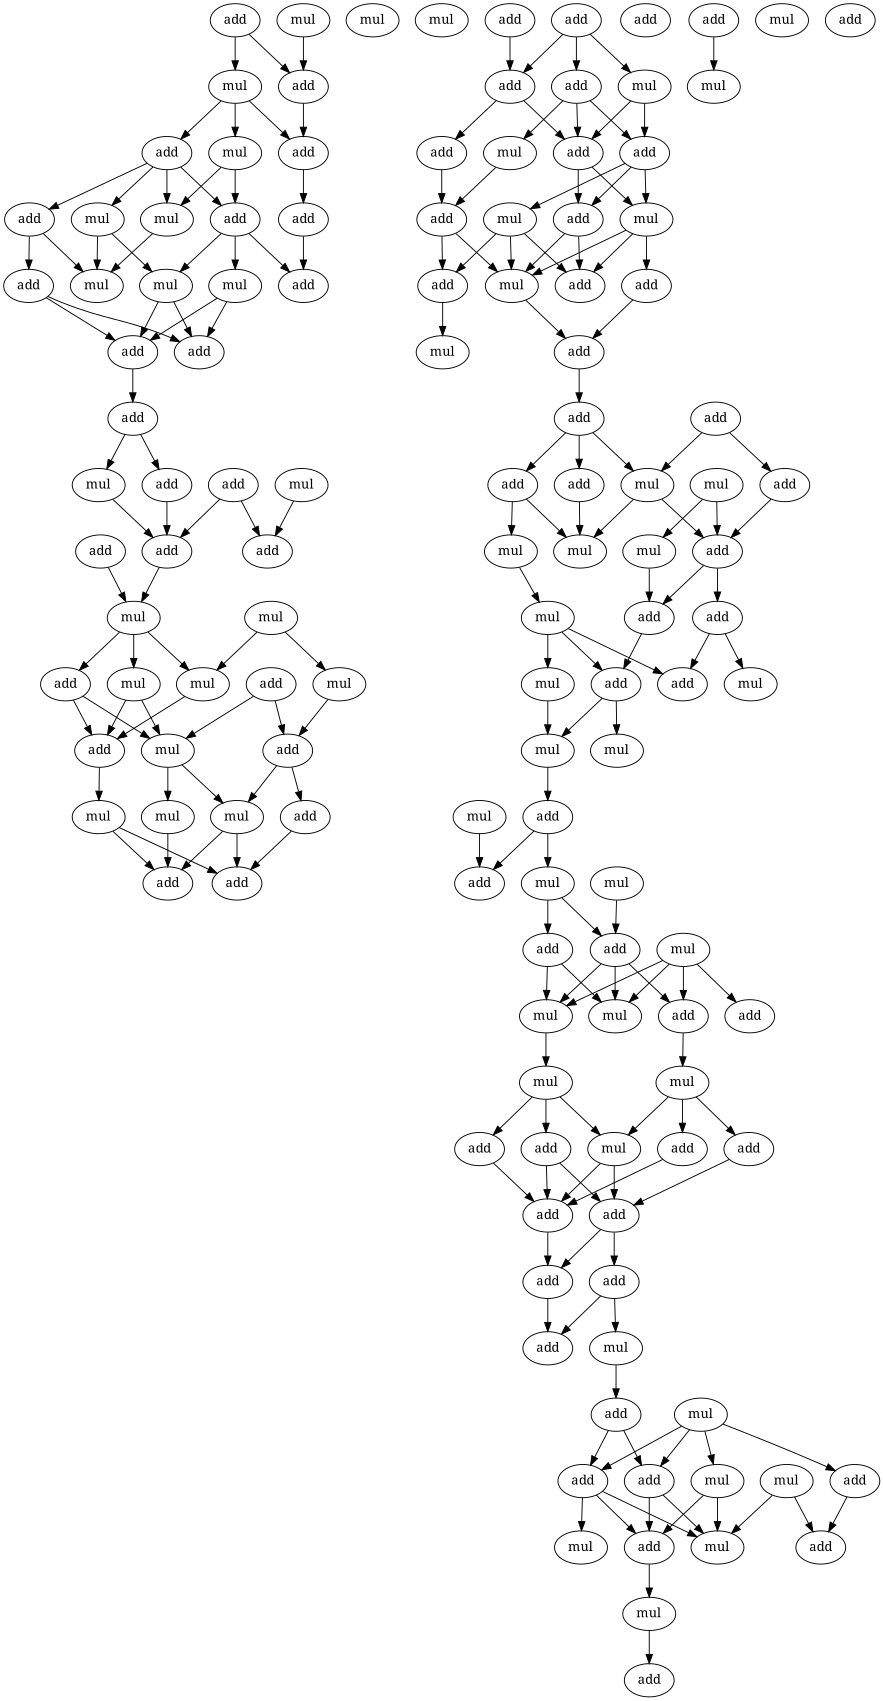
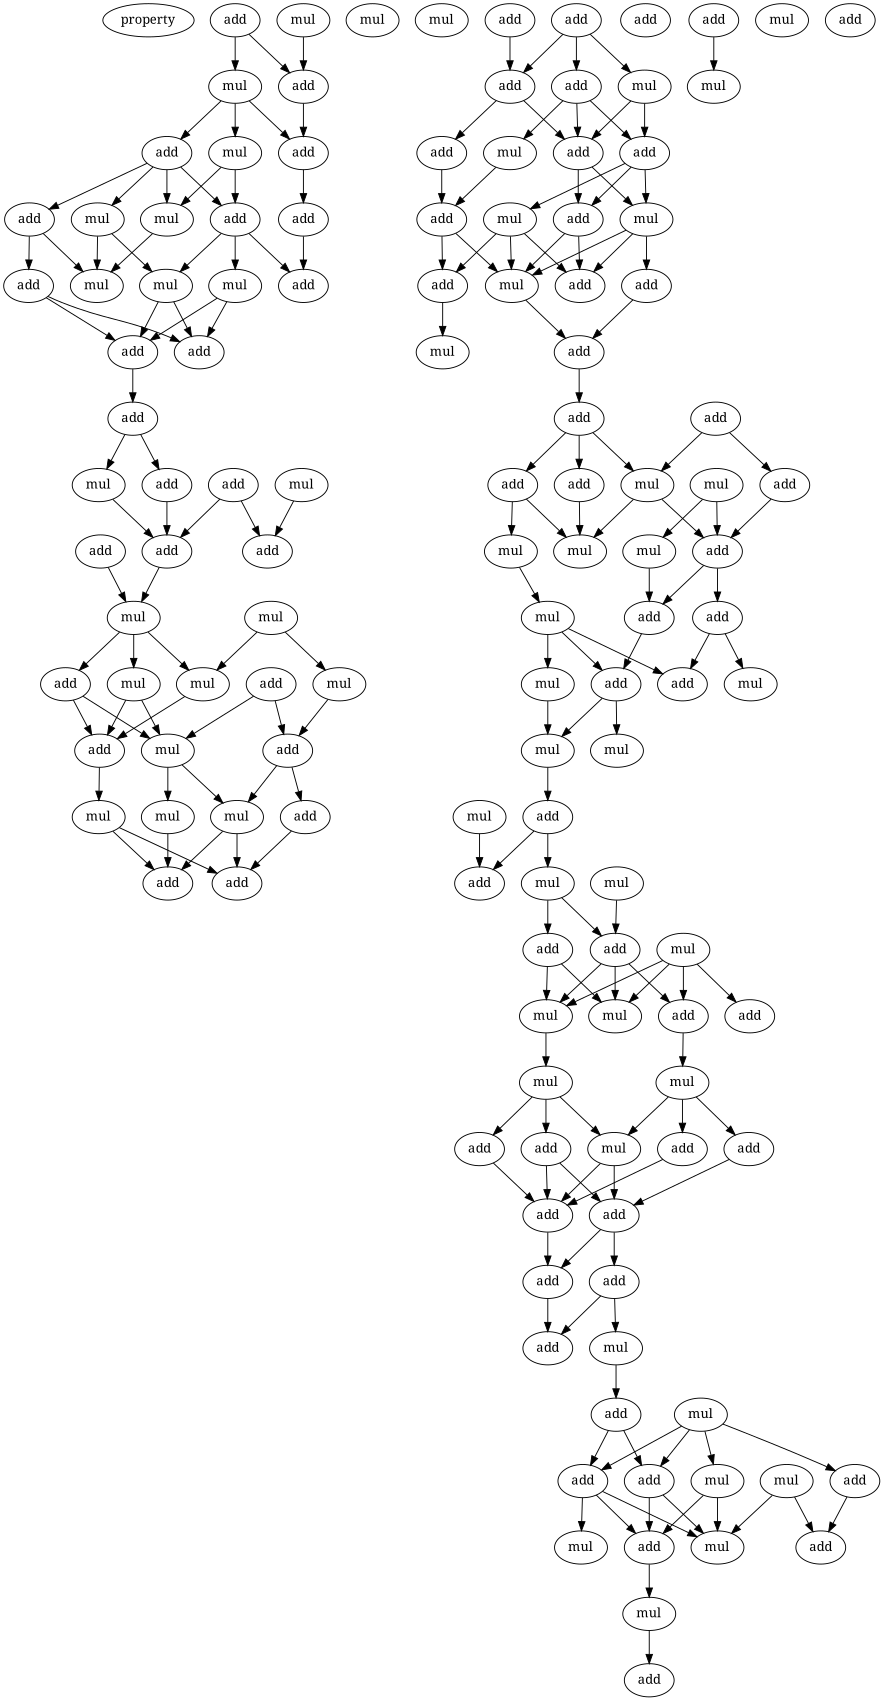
node "property": added
